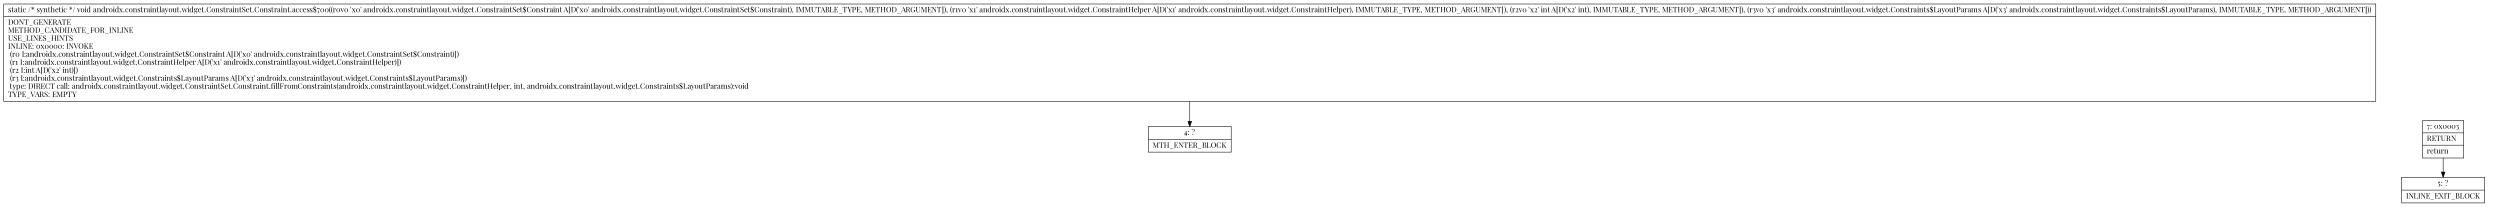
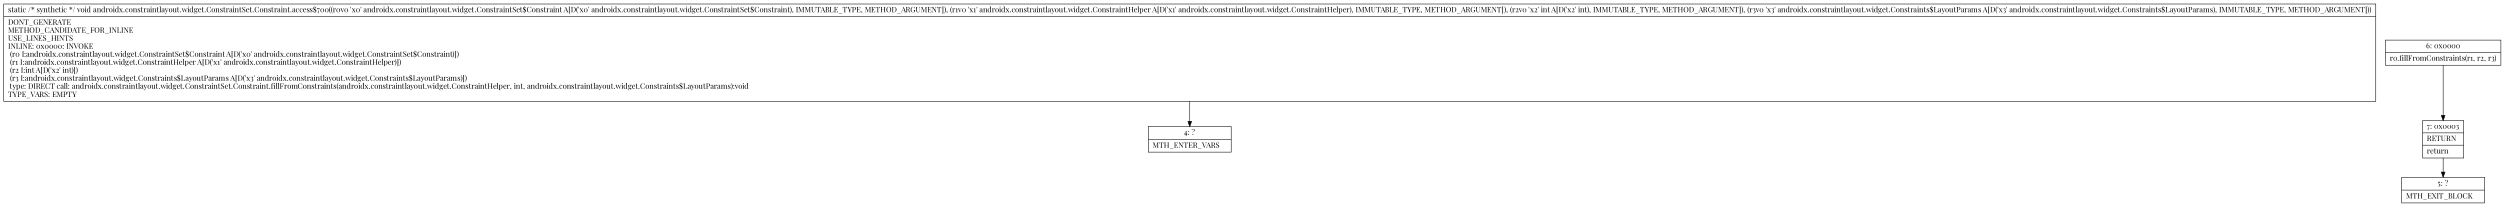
node "6: 0x0000": added
node "4: ?": text "MTH_ENTER_BLOCK" -> "MTH_ENTER_VARS"
node "5: ?": text "INLINE_EXIT_BLOCK" -> "MTH_EXIT_BLOCK"
